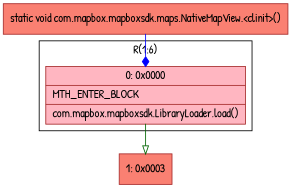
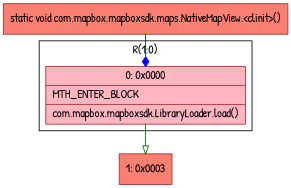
cluster "R(1:6)": label "R(1:6)" -> "R(1:0)"
